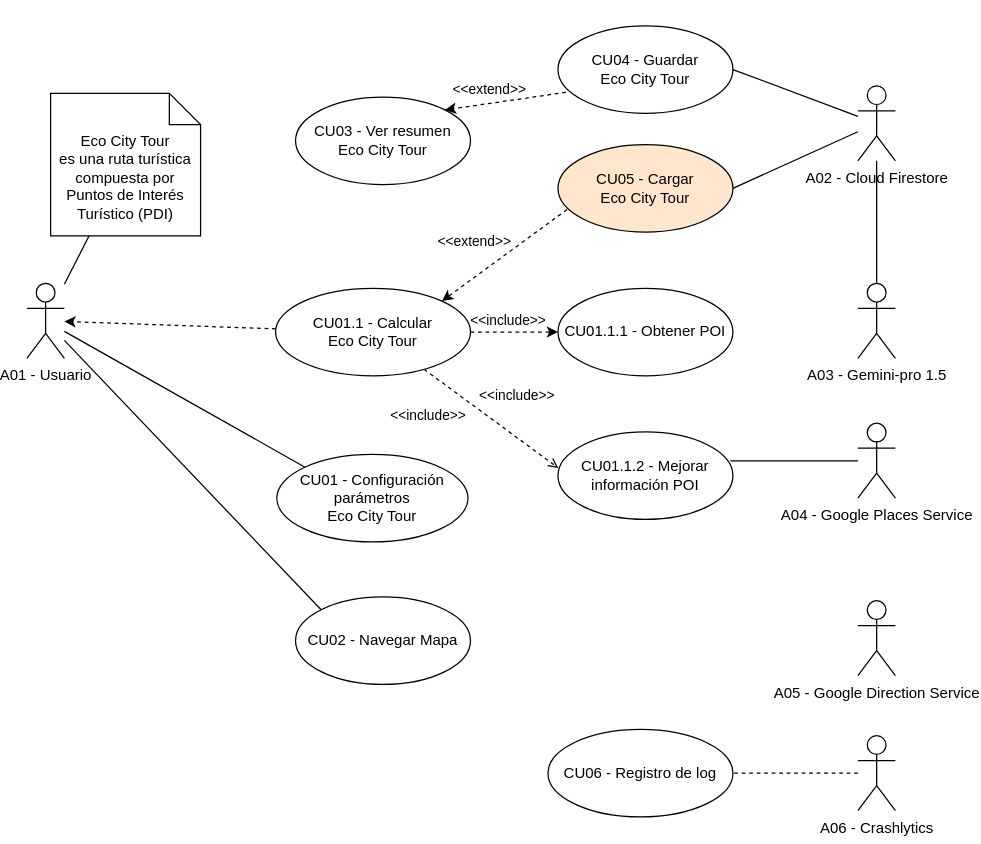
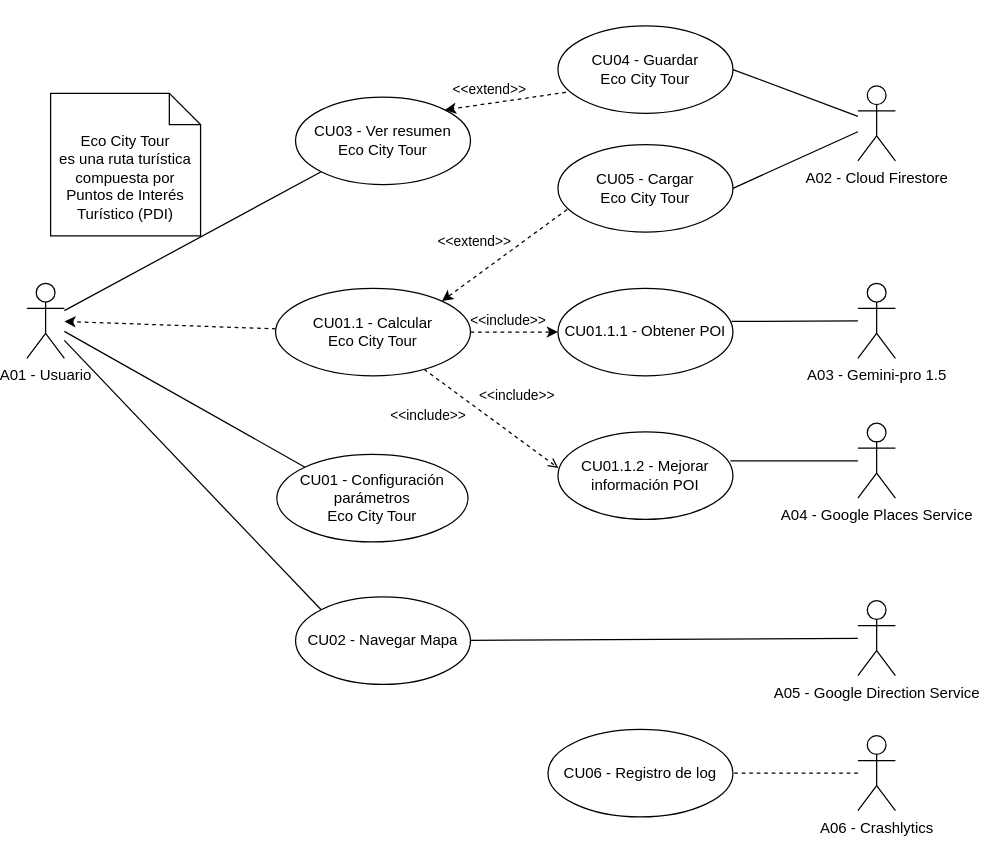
node "CU05 - Cargar Eco City Tour": fillcolor #ffe6cc -> #ffffff
edge "A02 - Cloud Firestore" -- "A03 - Gemini-pro 1.5": now "CU01.1.1 - Obtener POI" -- "A03 - Gemini-pro 1.5"
edge "Eco City Tour es una ruta turística compuesta por Puntos de Interés Turístico (PDI)" -- "A01 - Usuario": now "CU03 - Ver resumen Eco City Tour" -- "A01 - Usuario"
edge "A05 - Google Direction Service" -- "CU02 - Navegar Mapa": added
